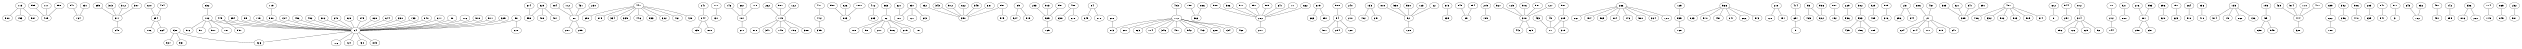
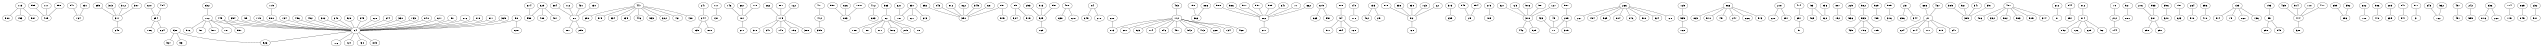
edge "699" -- "602": now "699" -- "296"
